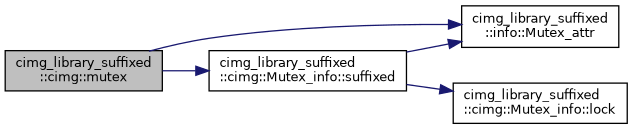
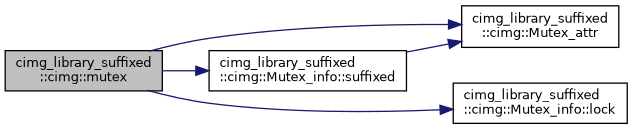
node "cimg_library_suffixed ::info::Mutex_attr": label "cimg_library_suffixed ::info::Mutex_attr" -> "cimg_library_suffixed ::cimg::Mutex_attr"
edge "cimg_library_suffixed ::cimg::Mutex_info::suffixed" -> "cimg_library_suffixed ::cimg::Mutex_info::lock": now "cimg_library_suffixed ::cimg::mutex" -> "cimg_library_suffixed ::cimg::Mutex_info::lock"
